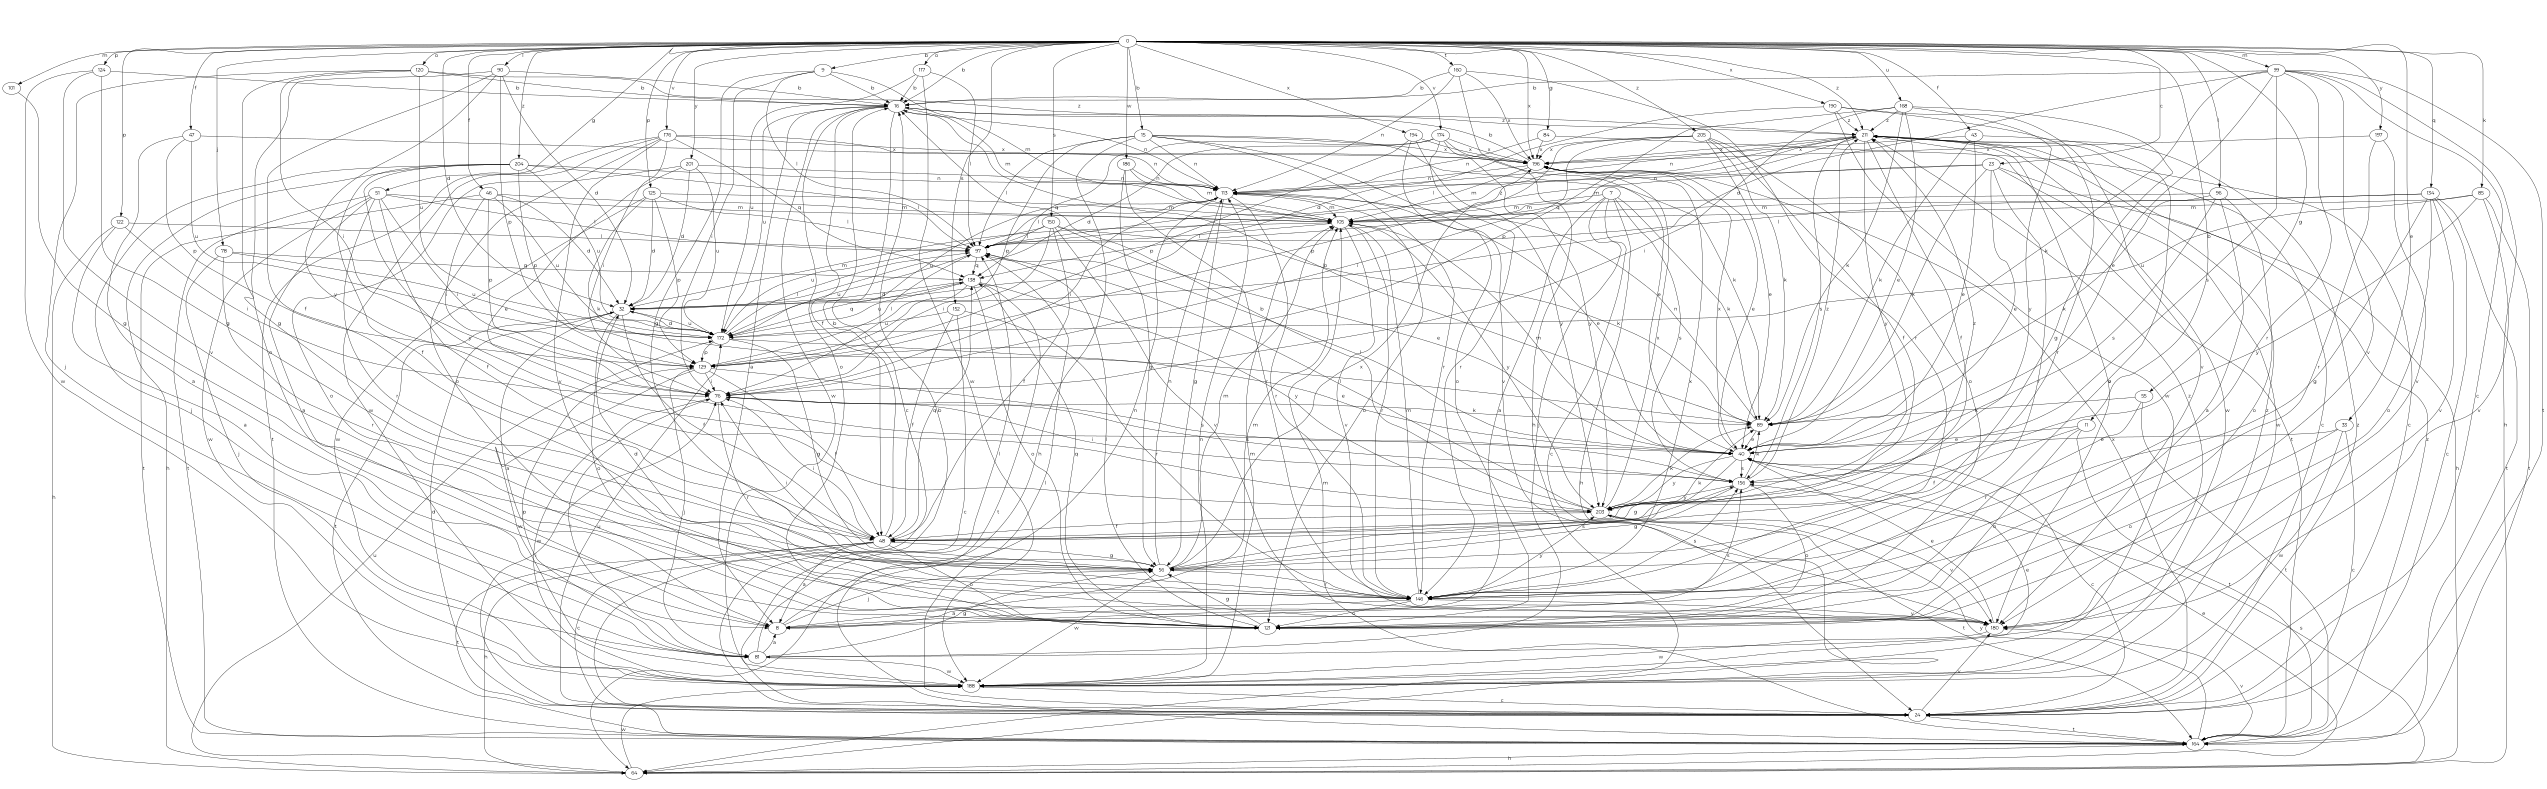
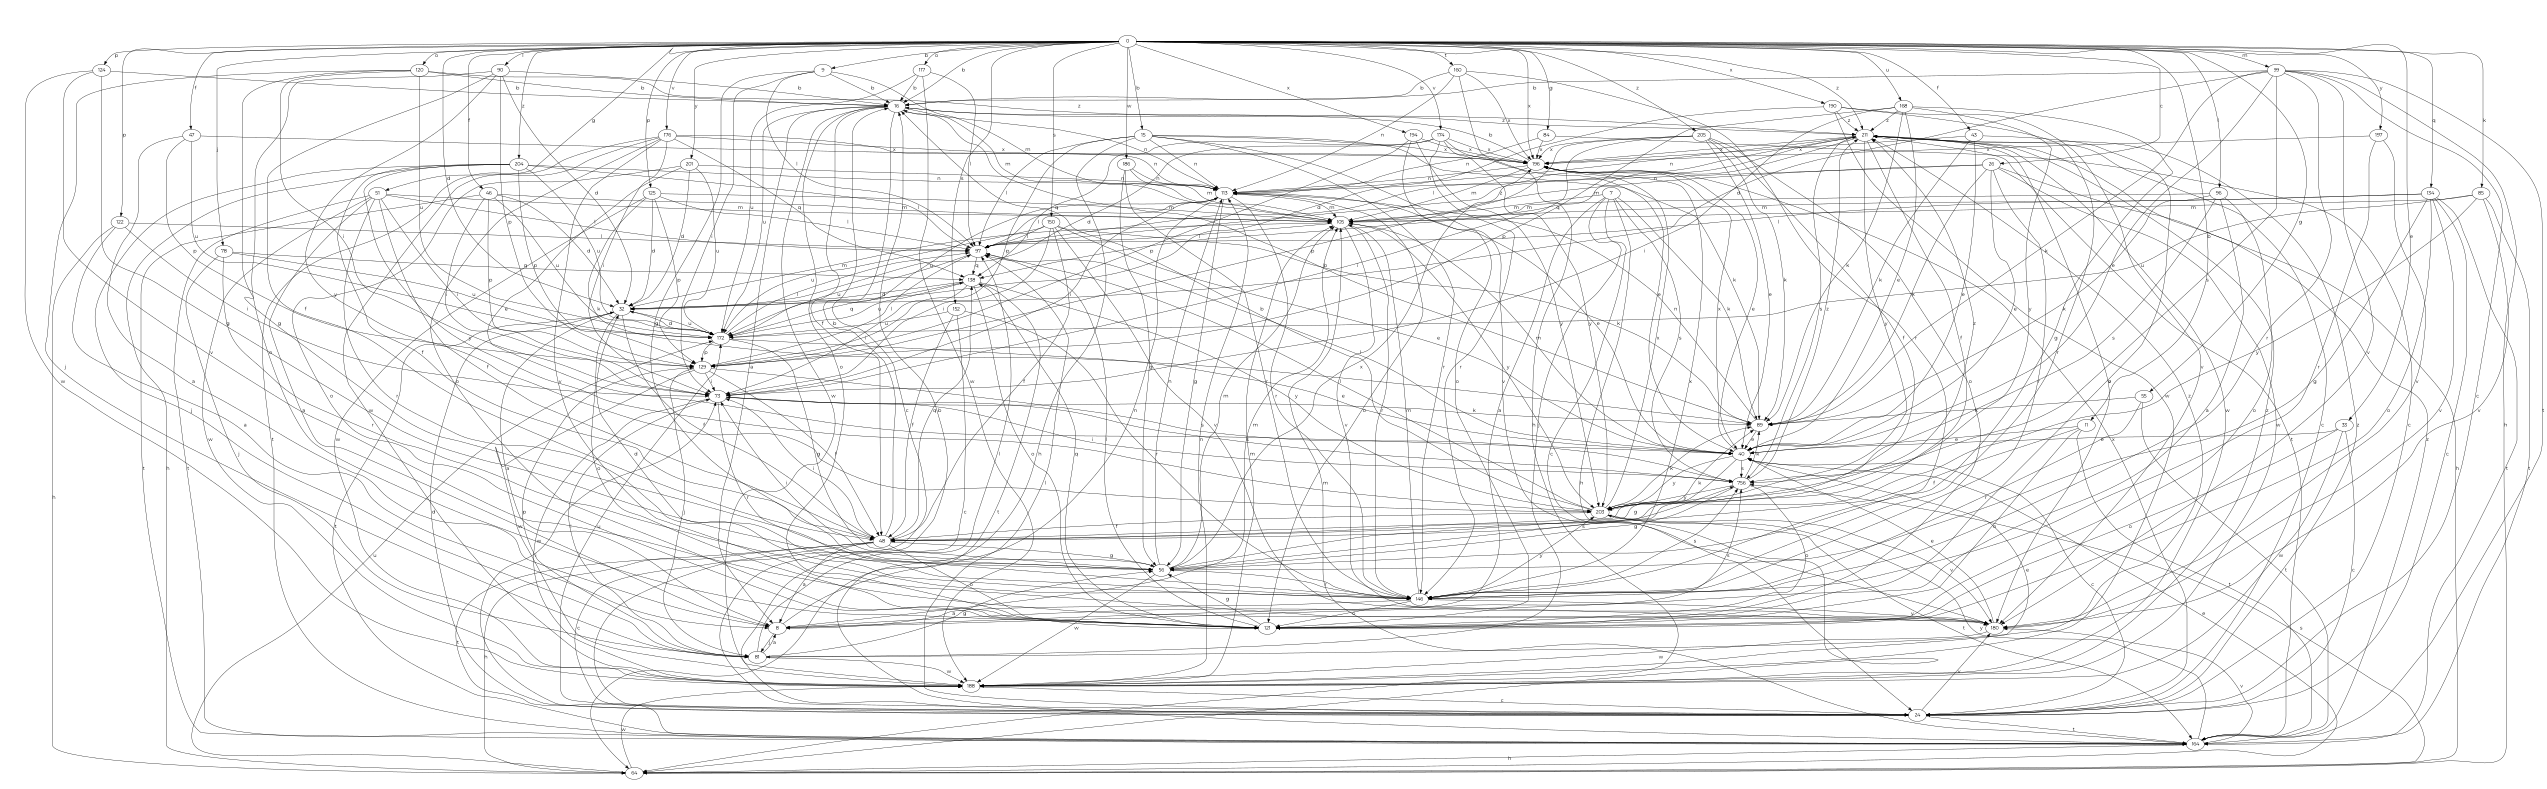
node "101": removed
node "23": label "23" -> "26"
node "76": label "76" -> "73"
node "156": label "156" -> "756"
edge "8" -> "56": now "8" -> "81"
